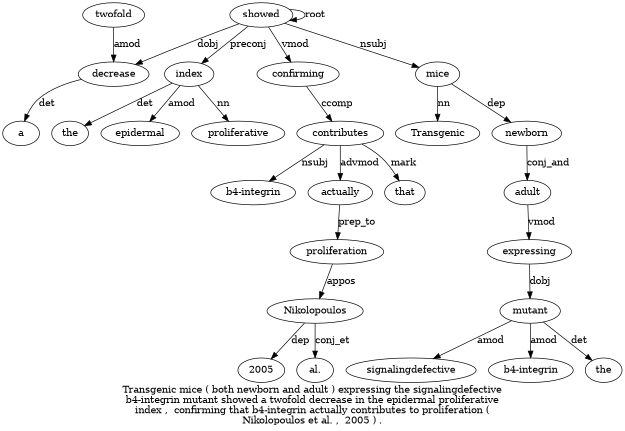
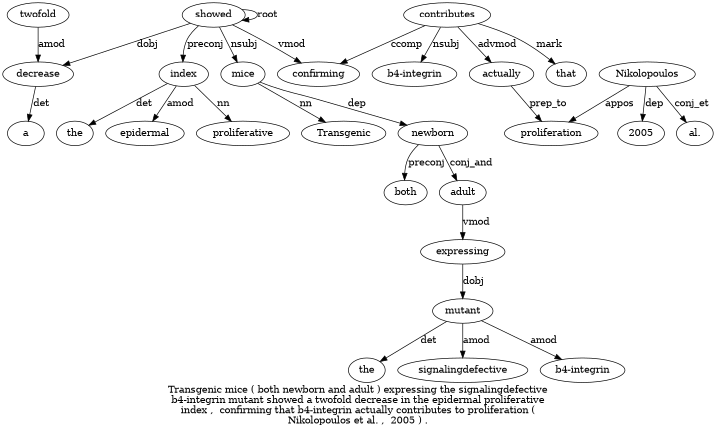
edge "confirming" -> "contributes": reversed
node "both": added
edge "proliferation" -> "Nikolopoulos": reversed
